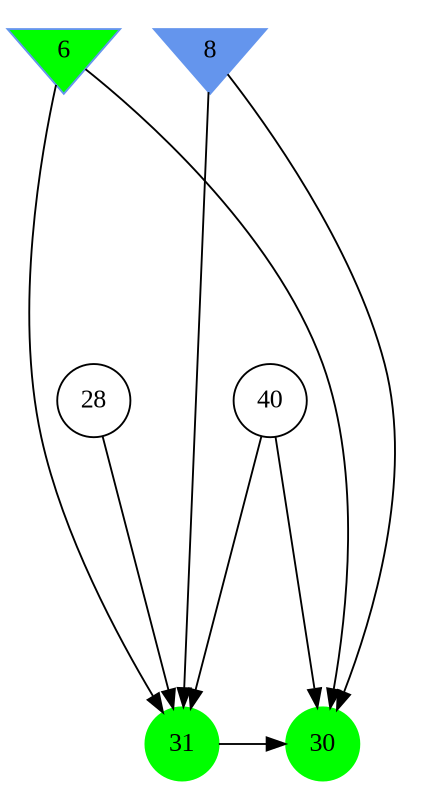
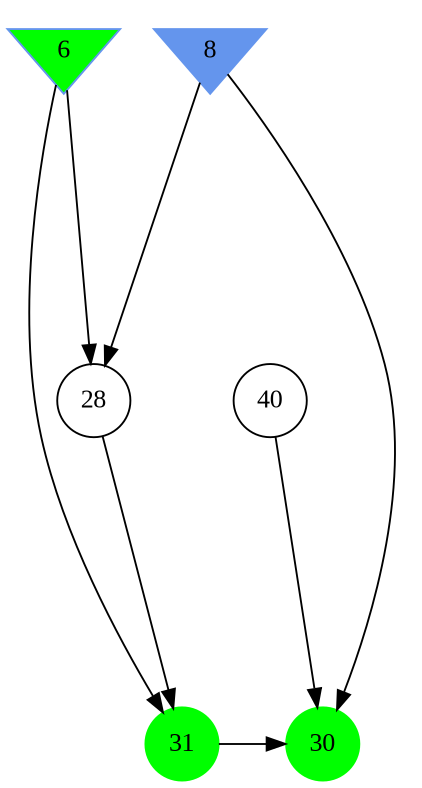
edge "6" -> "30": now "6" -> "28"
edge "8" -> "31": now "8" -> "28"
edge "40" -> "31": removed
